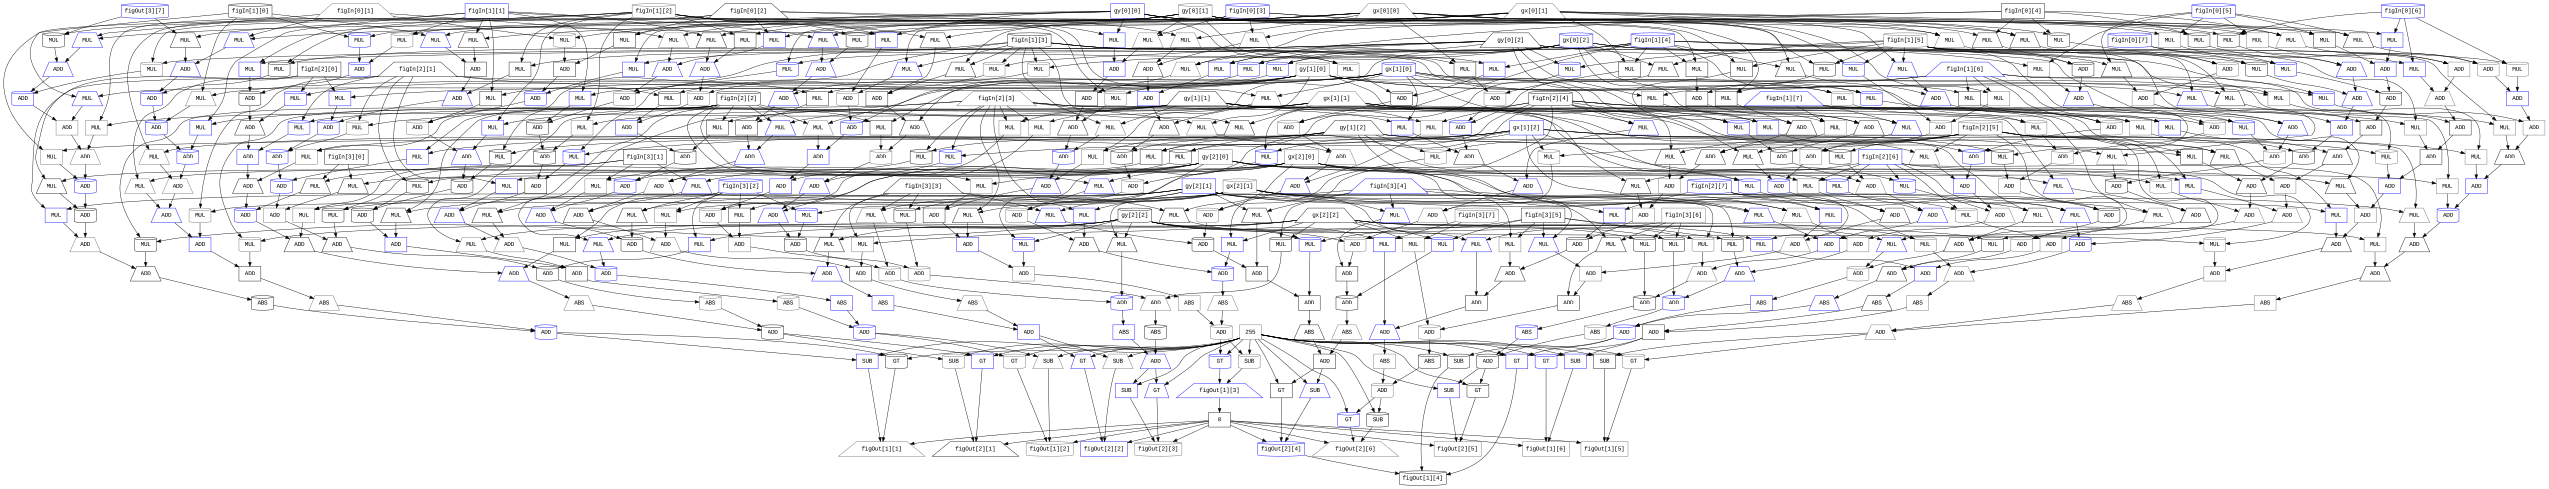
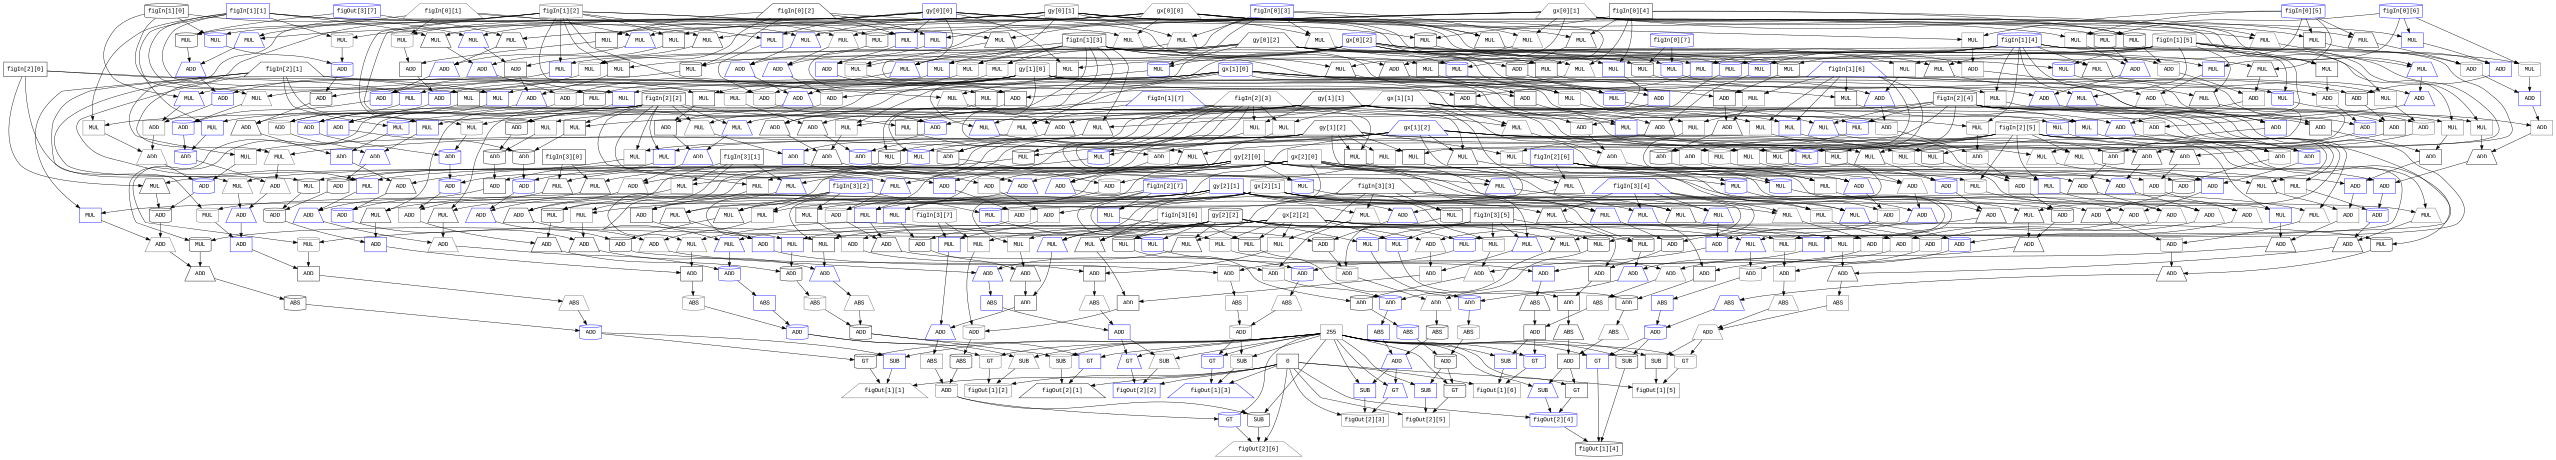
node "gx[1][2]": shape box -> trapezium
edge "figOut[1][3]" -> "0": reversed
